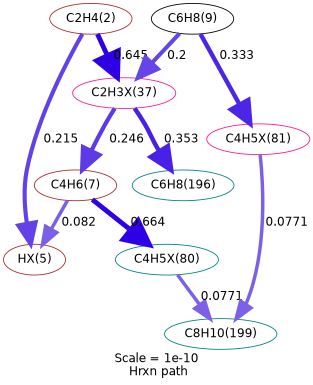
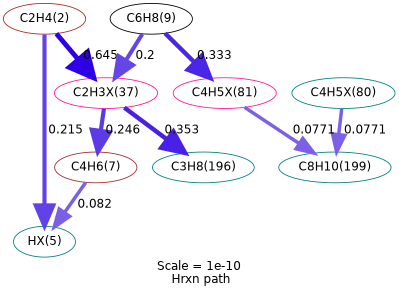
node "C6H8(196)": label "C6H8(196)" -> "C3H8(196)"
edge "C4H6(7)" -> "C4H5X(80)": removed, label "0.664"
node "HX(5)": color brown -> teal
